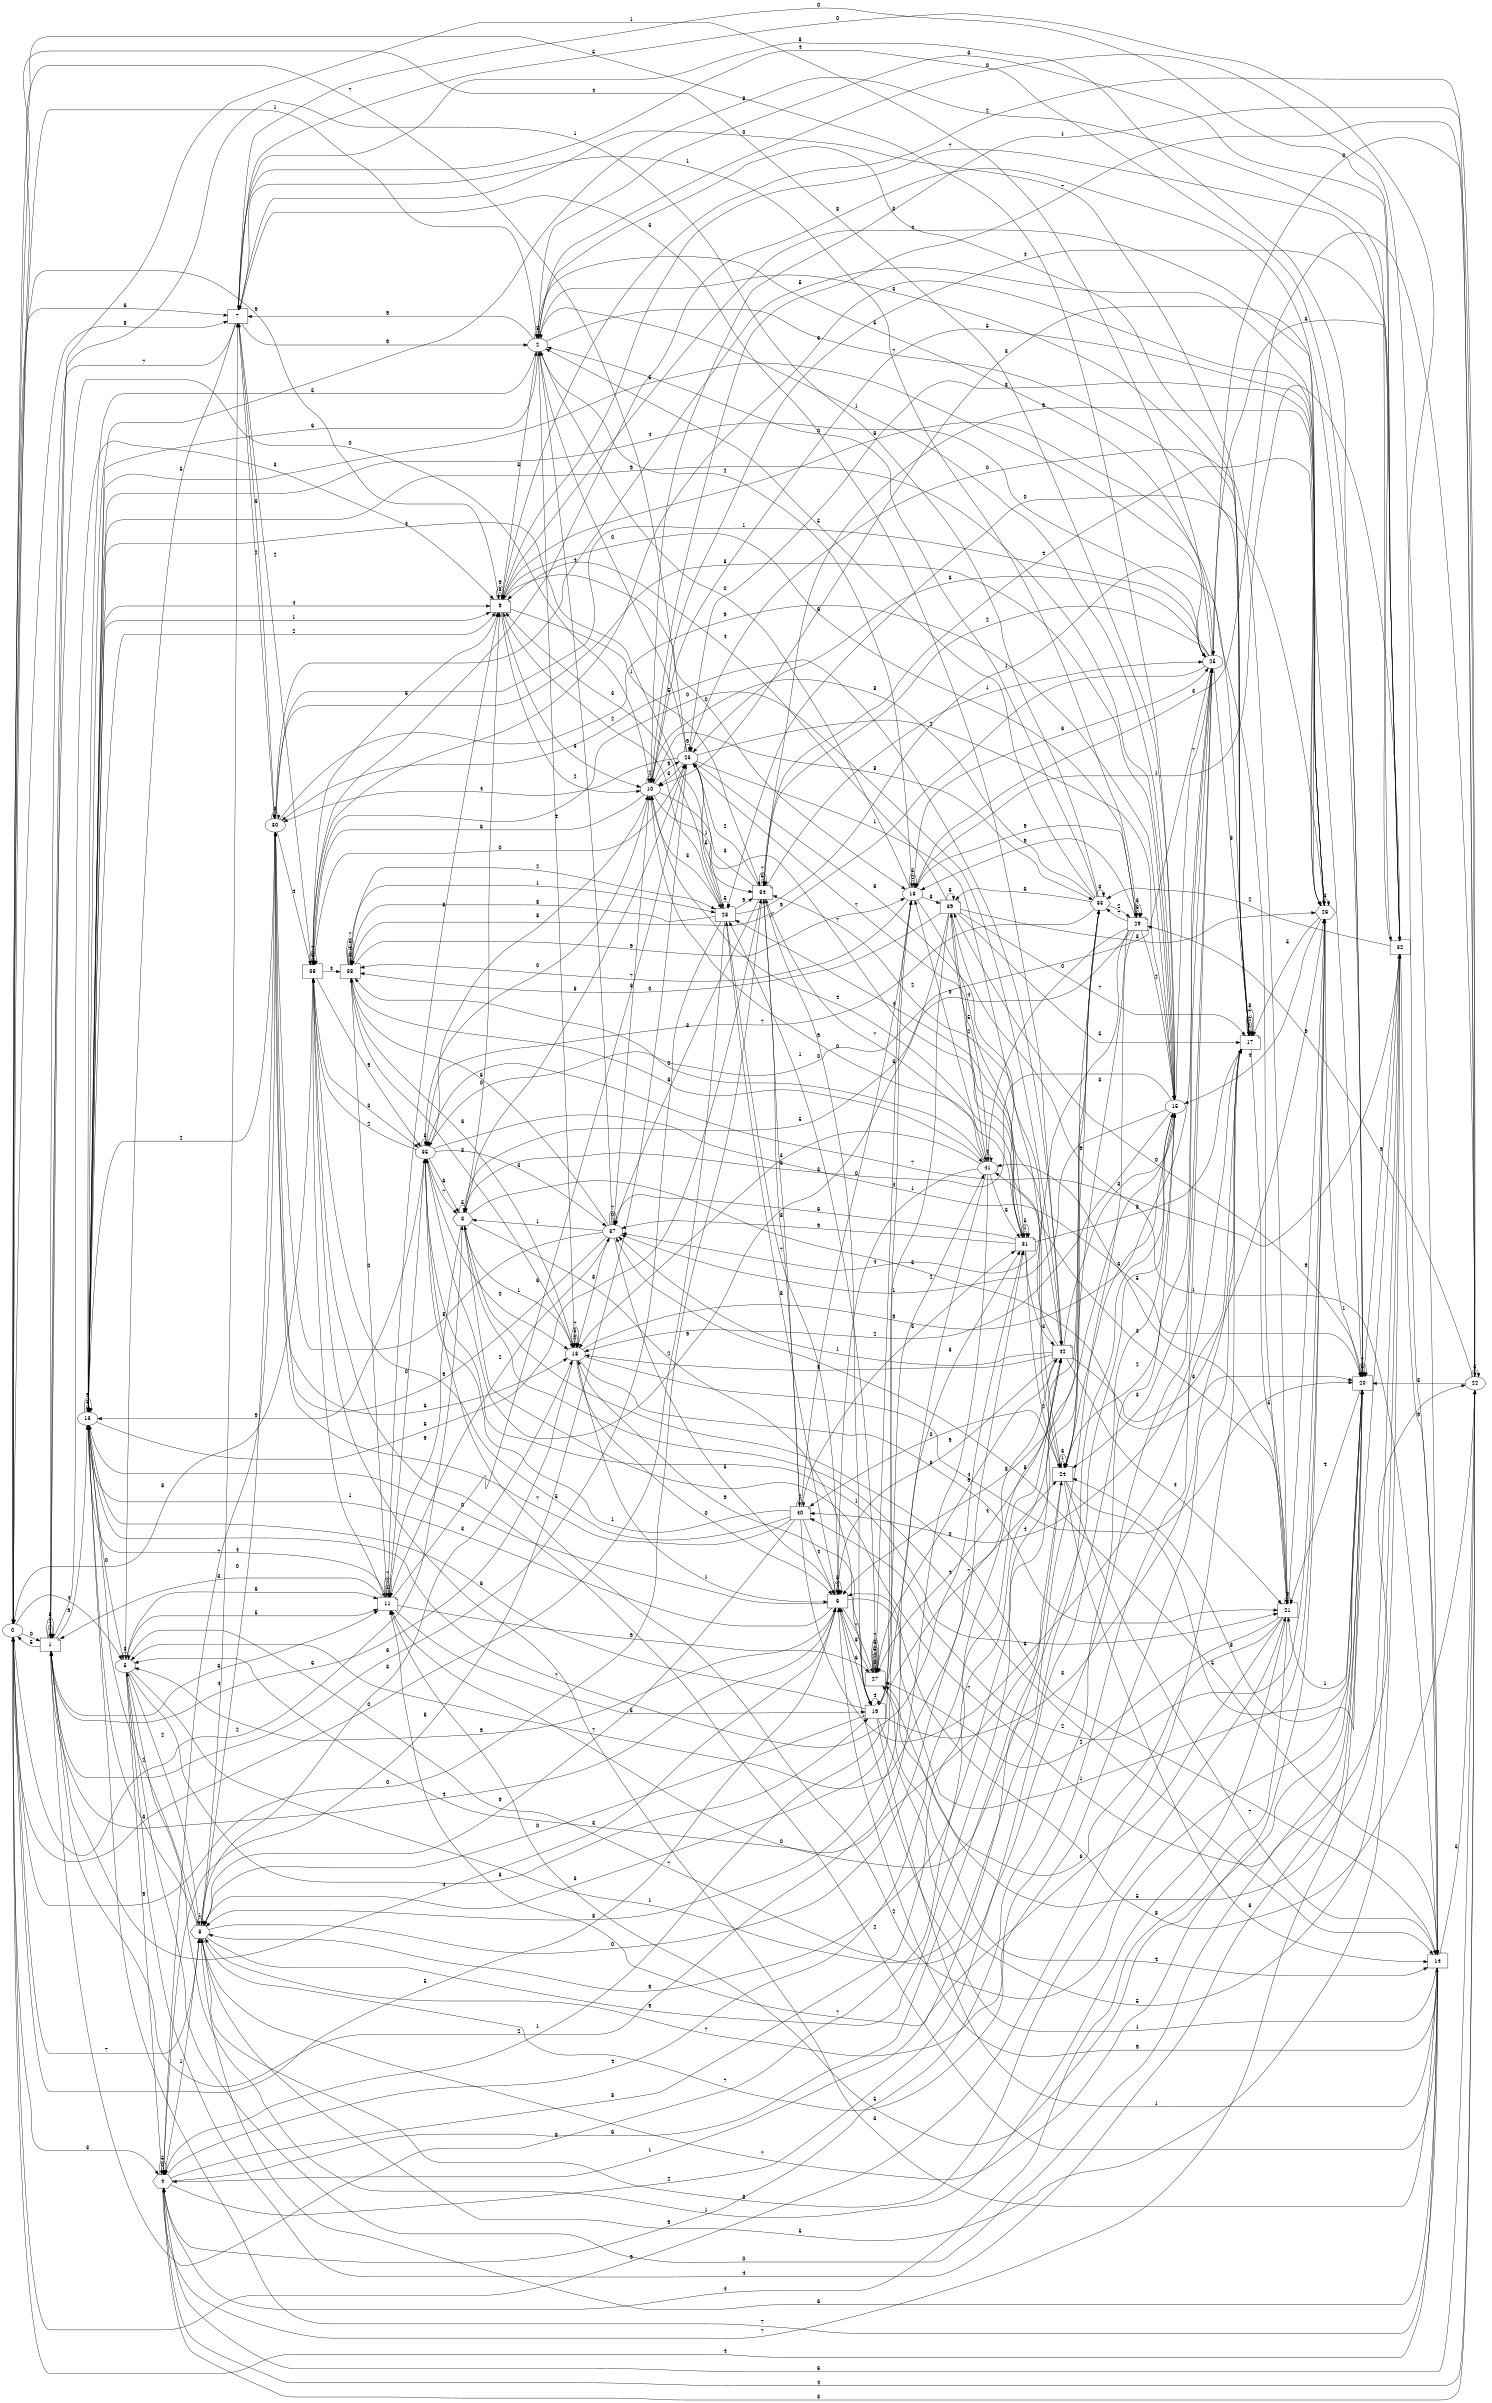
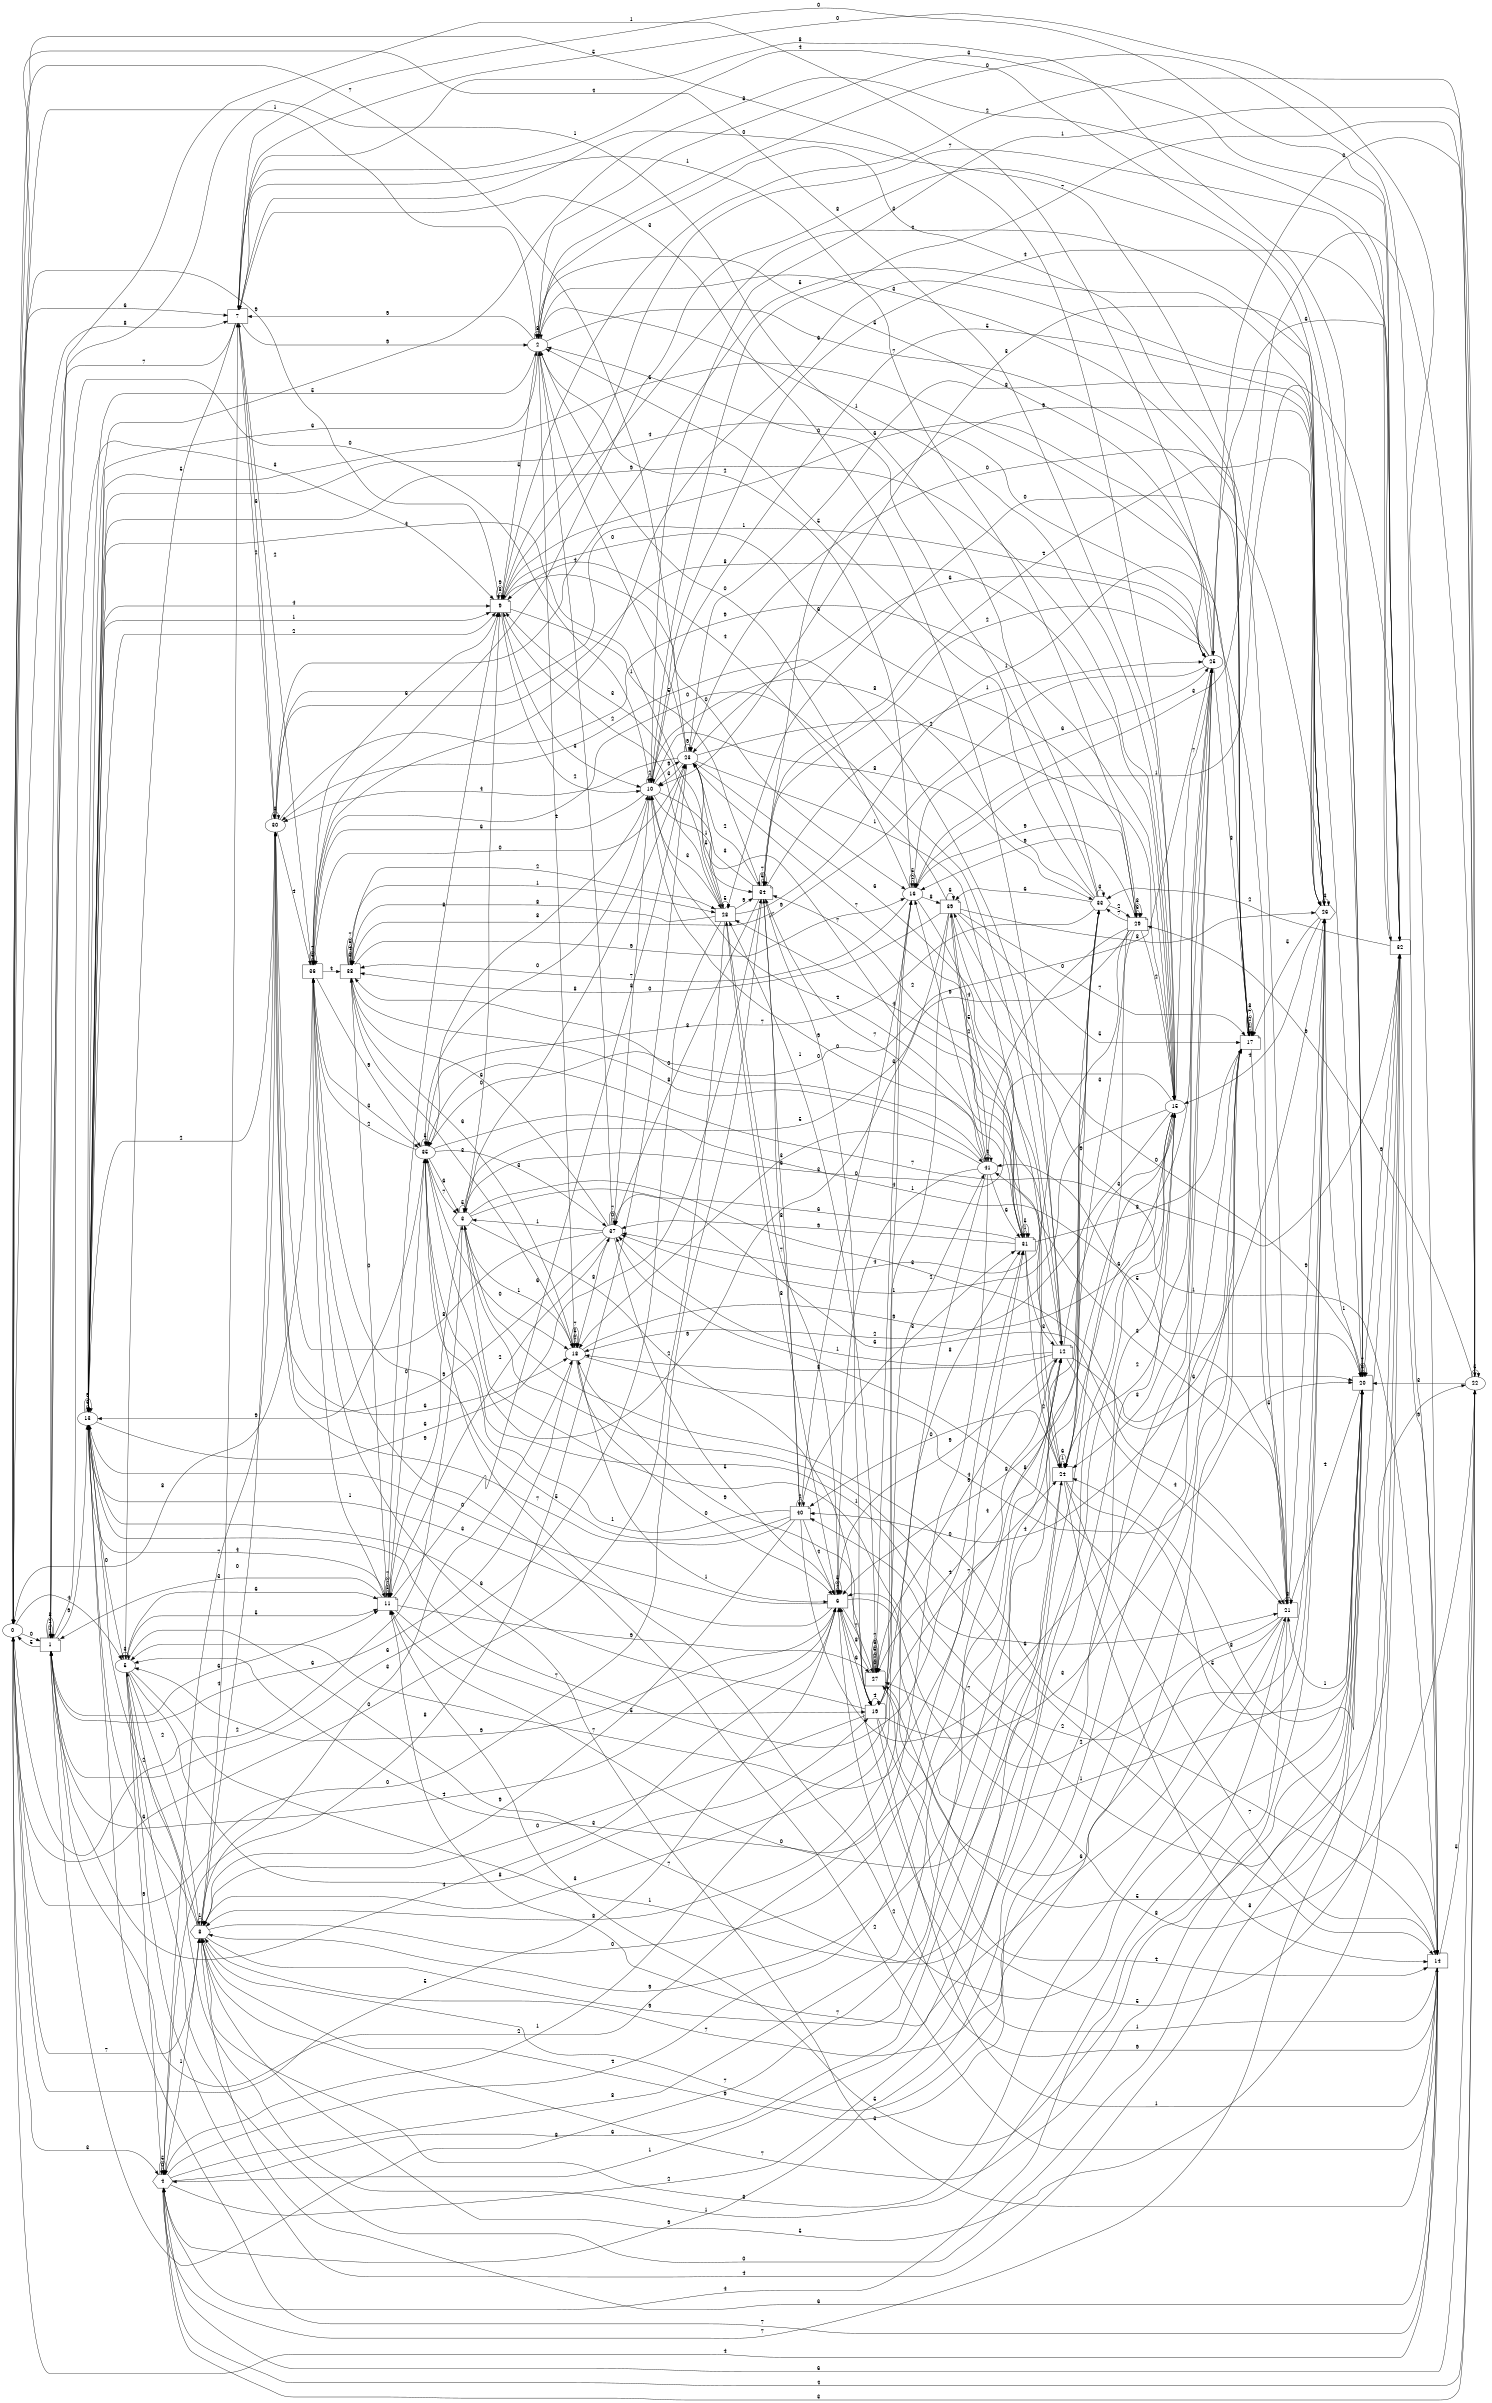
node "42": label "42" -> "12"
edge "18" -> "21": now "3" -> "21"
edge "17" -> "0": now "17" -> "8"
